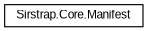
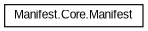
node "Sirstrap.Core.Manifest": label "Sirstrap.Core.Manifest" -> "Manifest.Core.Manifest"
